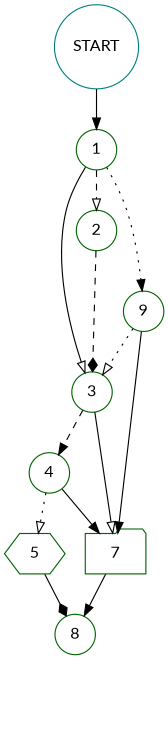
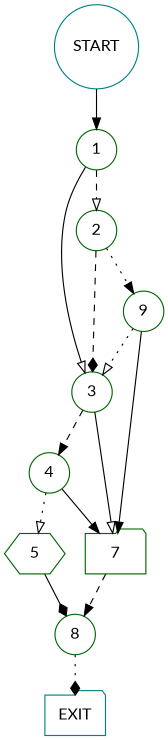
edge "1" -> "9": now "2" -> "9"
edge "7" -> "8": style solid -> dashed
node "EXIT": added
